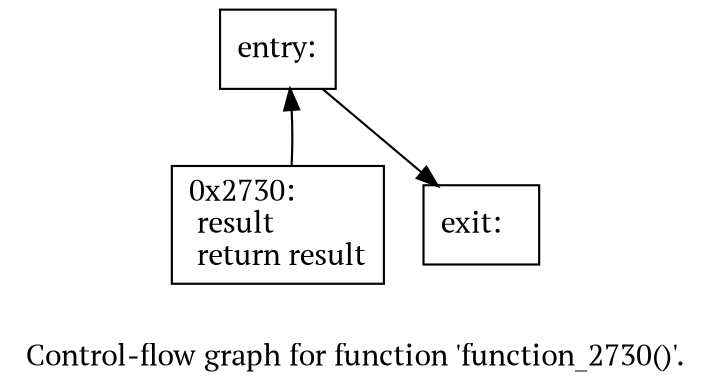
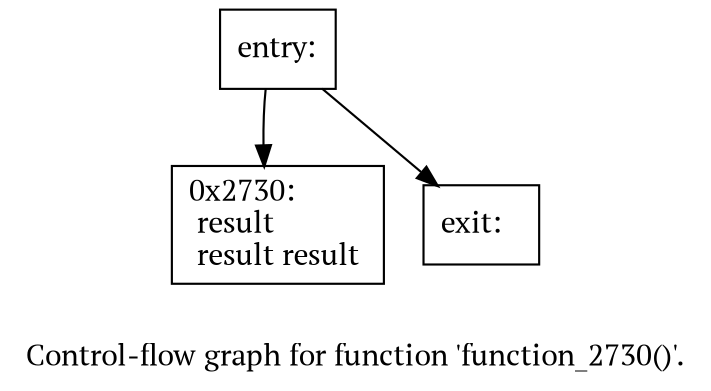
edge "0x2730:" -> "entry:": reversed
node "0x2730:": text "return result" -> "result result"
